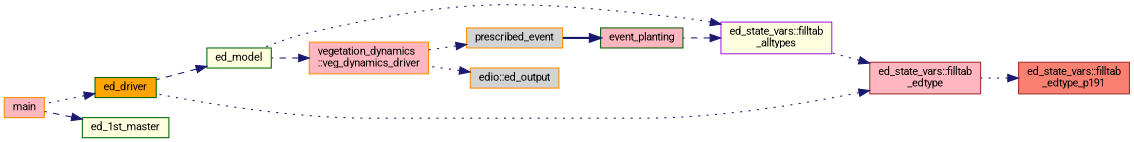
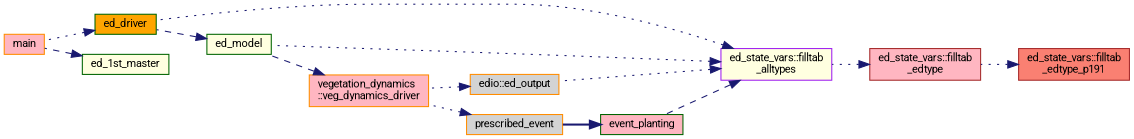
edge "edio::ed_output" -> "ed_state_vars::filltab _alltypes": added
edge "ed_driver" -> "ed_state_vars::filltab _edtype": now "ed_driver" -> "ed_state_vars::filltab _alltypes"
